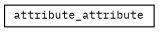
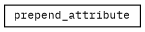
node "attribute_attribute": label "attribute_attribute" -> "prepend_attribute"
